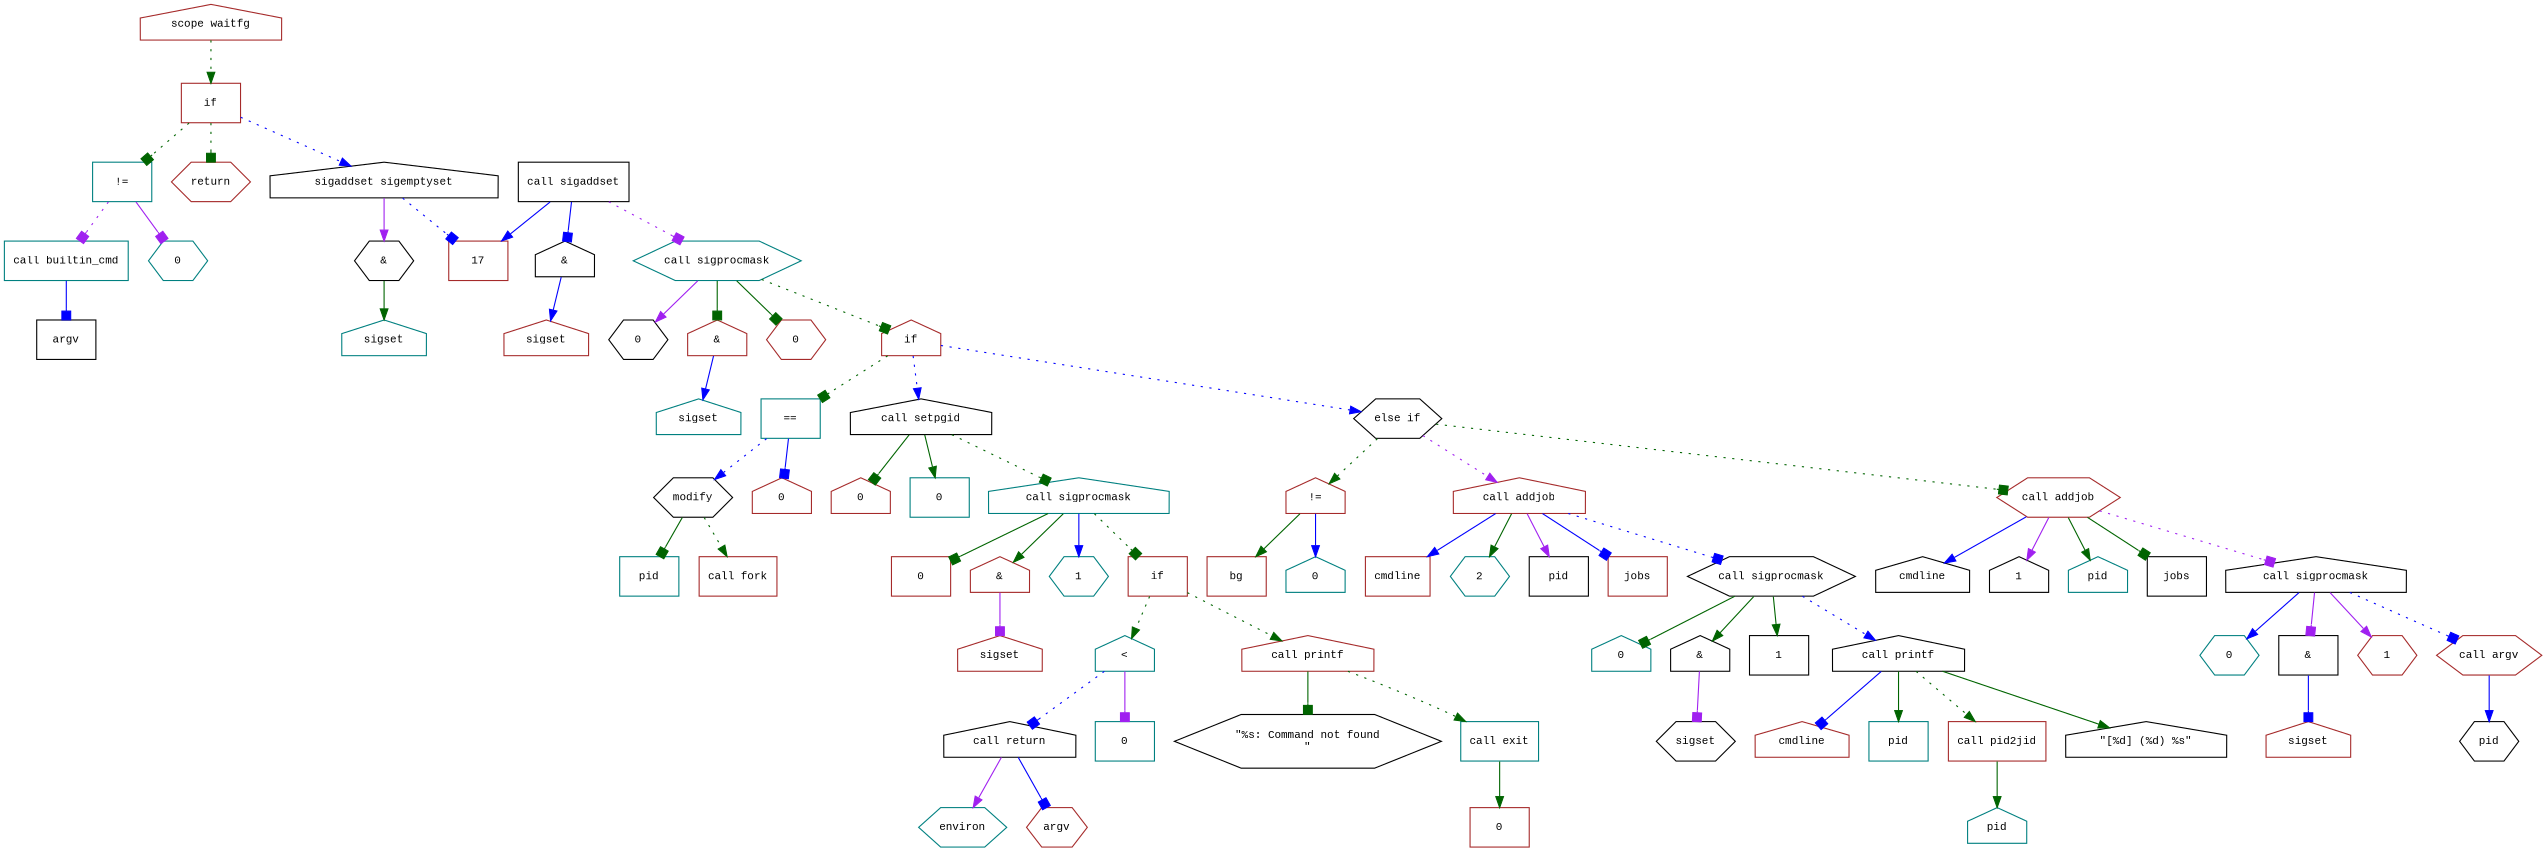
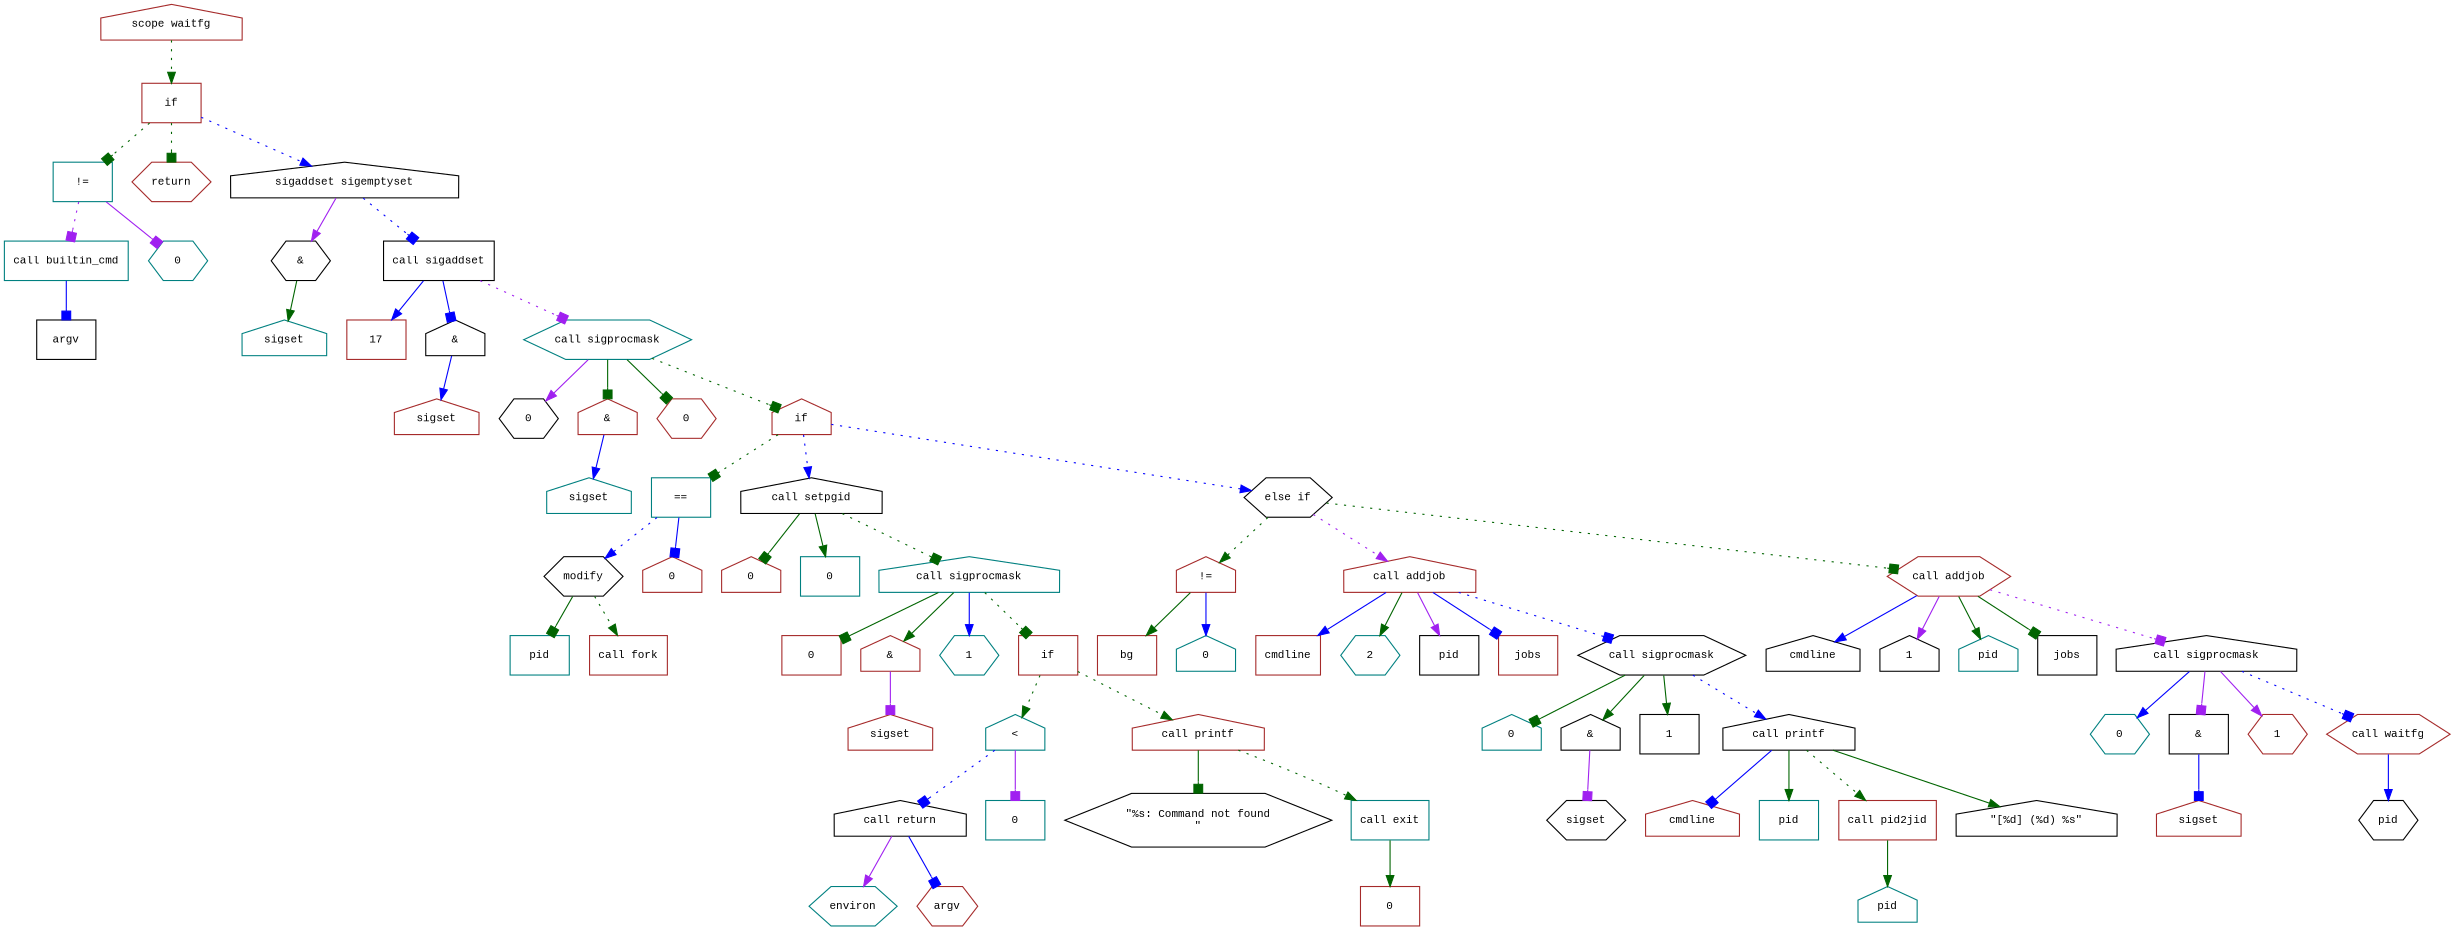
edge "sigaddset sigemptyset" -> "17": now "sigaddset sigemptyset" -> "call sigaddset"
node "call argv": label "call argv" -> "call waitfg"
